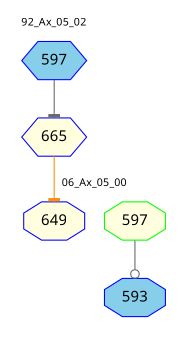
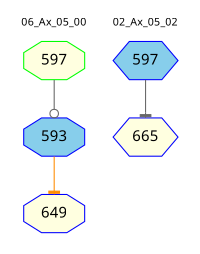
cluster "92_Ax_05_02": label "92_Ax_05_02" -> "02_Ax_05_02"
edge "665" -> "649": now "593" -> "649"
